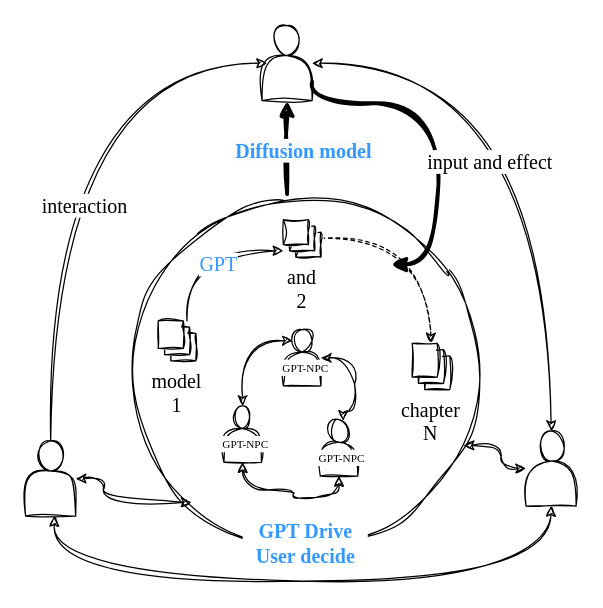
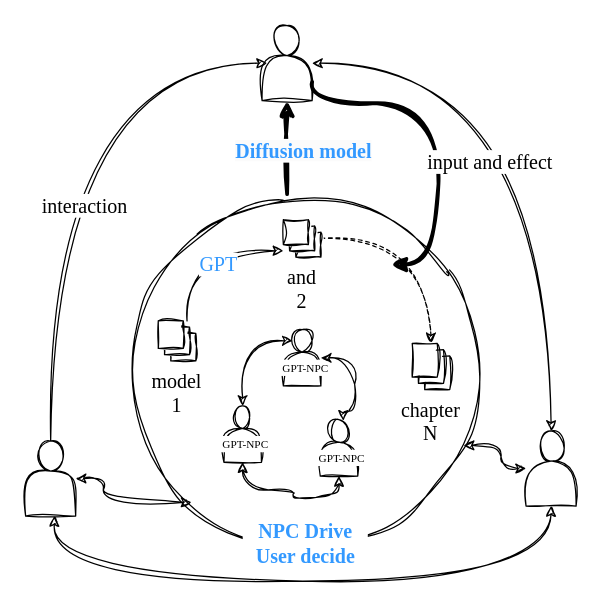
node "GPT Drive User decide": label "GPT Drive User decide" -> "NPC Drive User decide"
